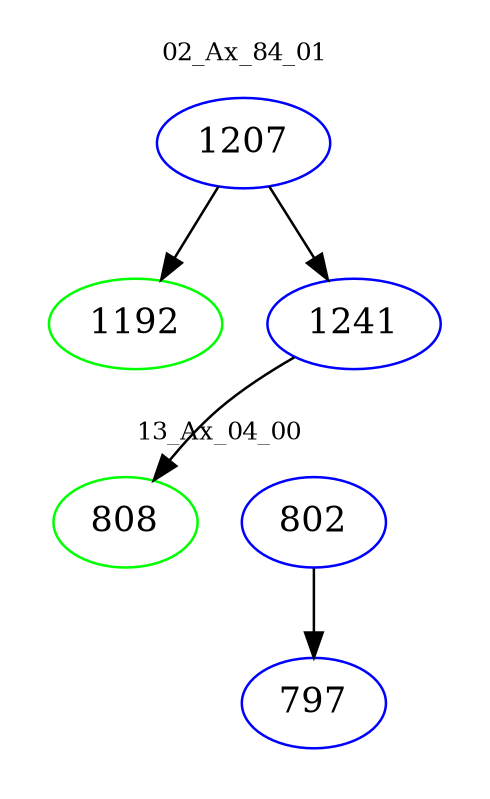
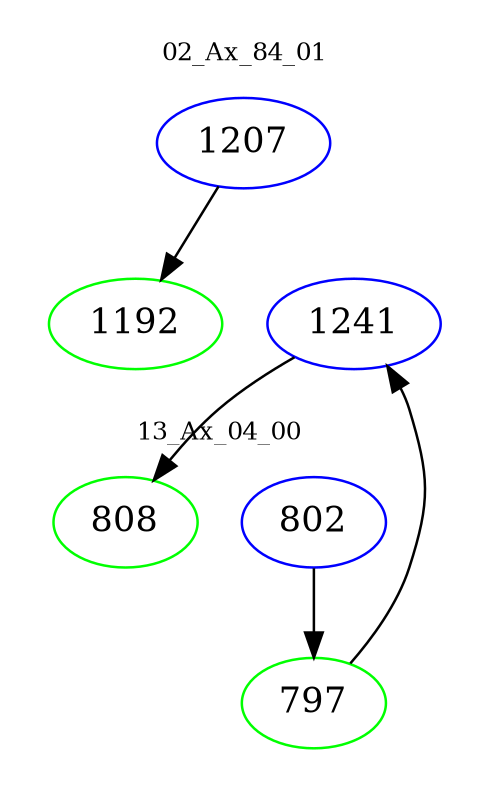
edge "1207" -> "1241": now "797" -> "1241"
node "797": color blue -> green
